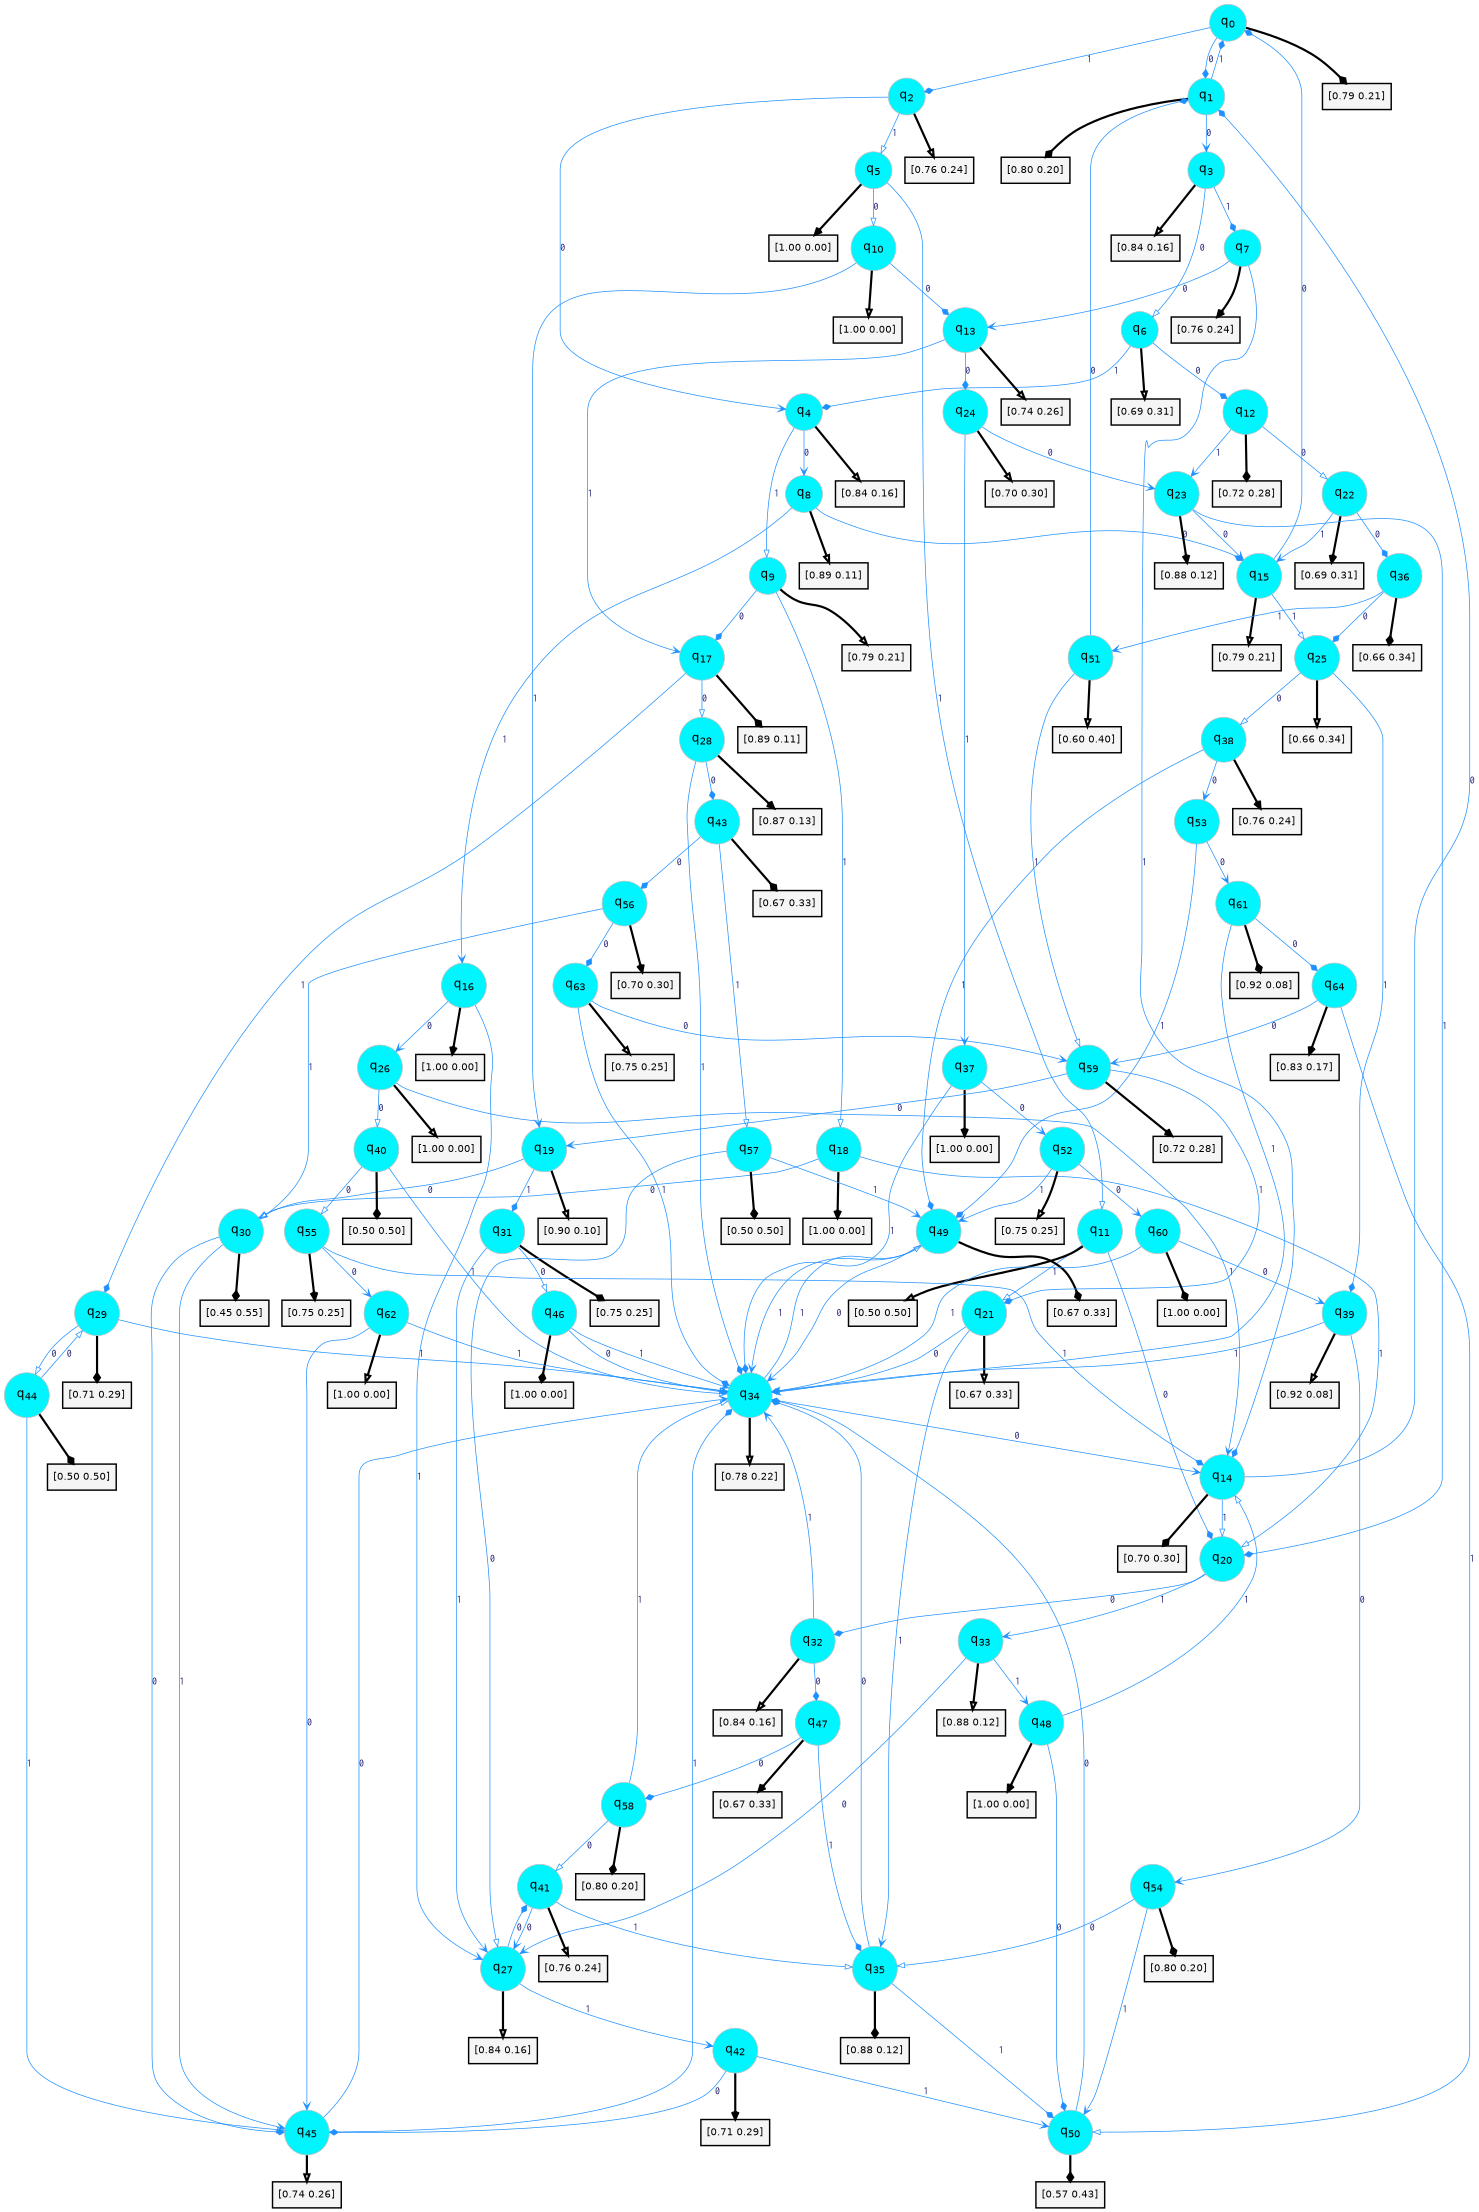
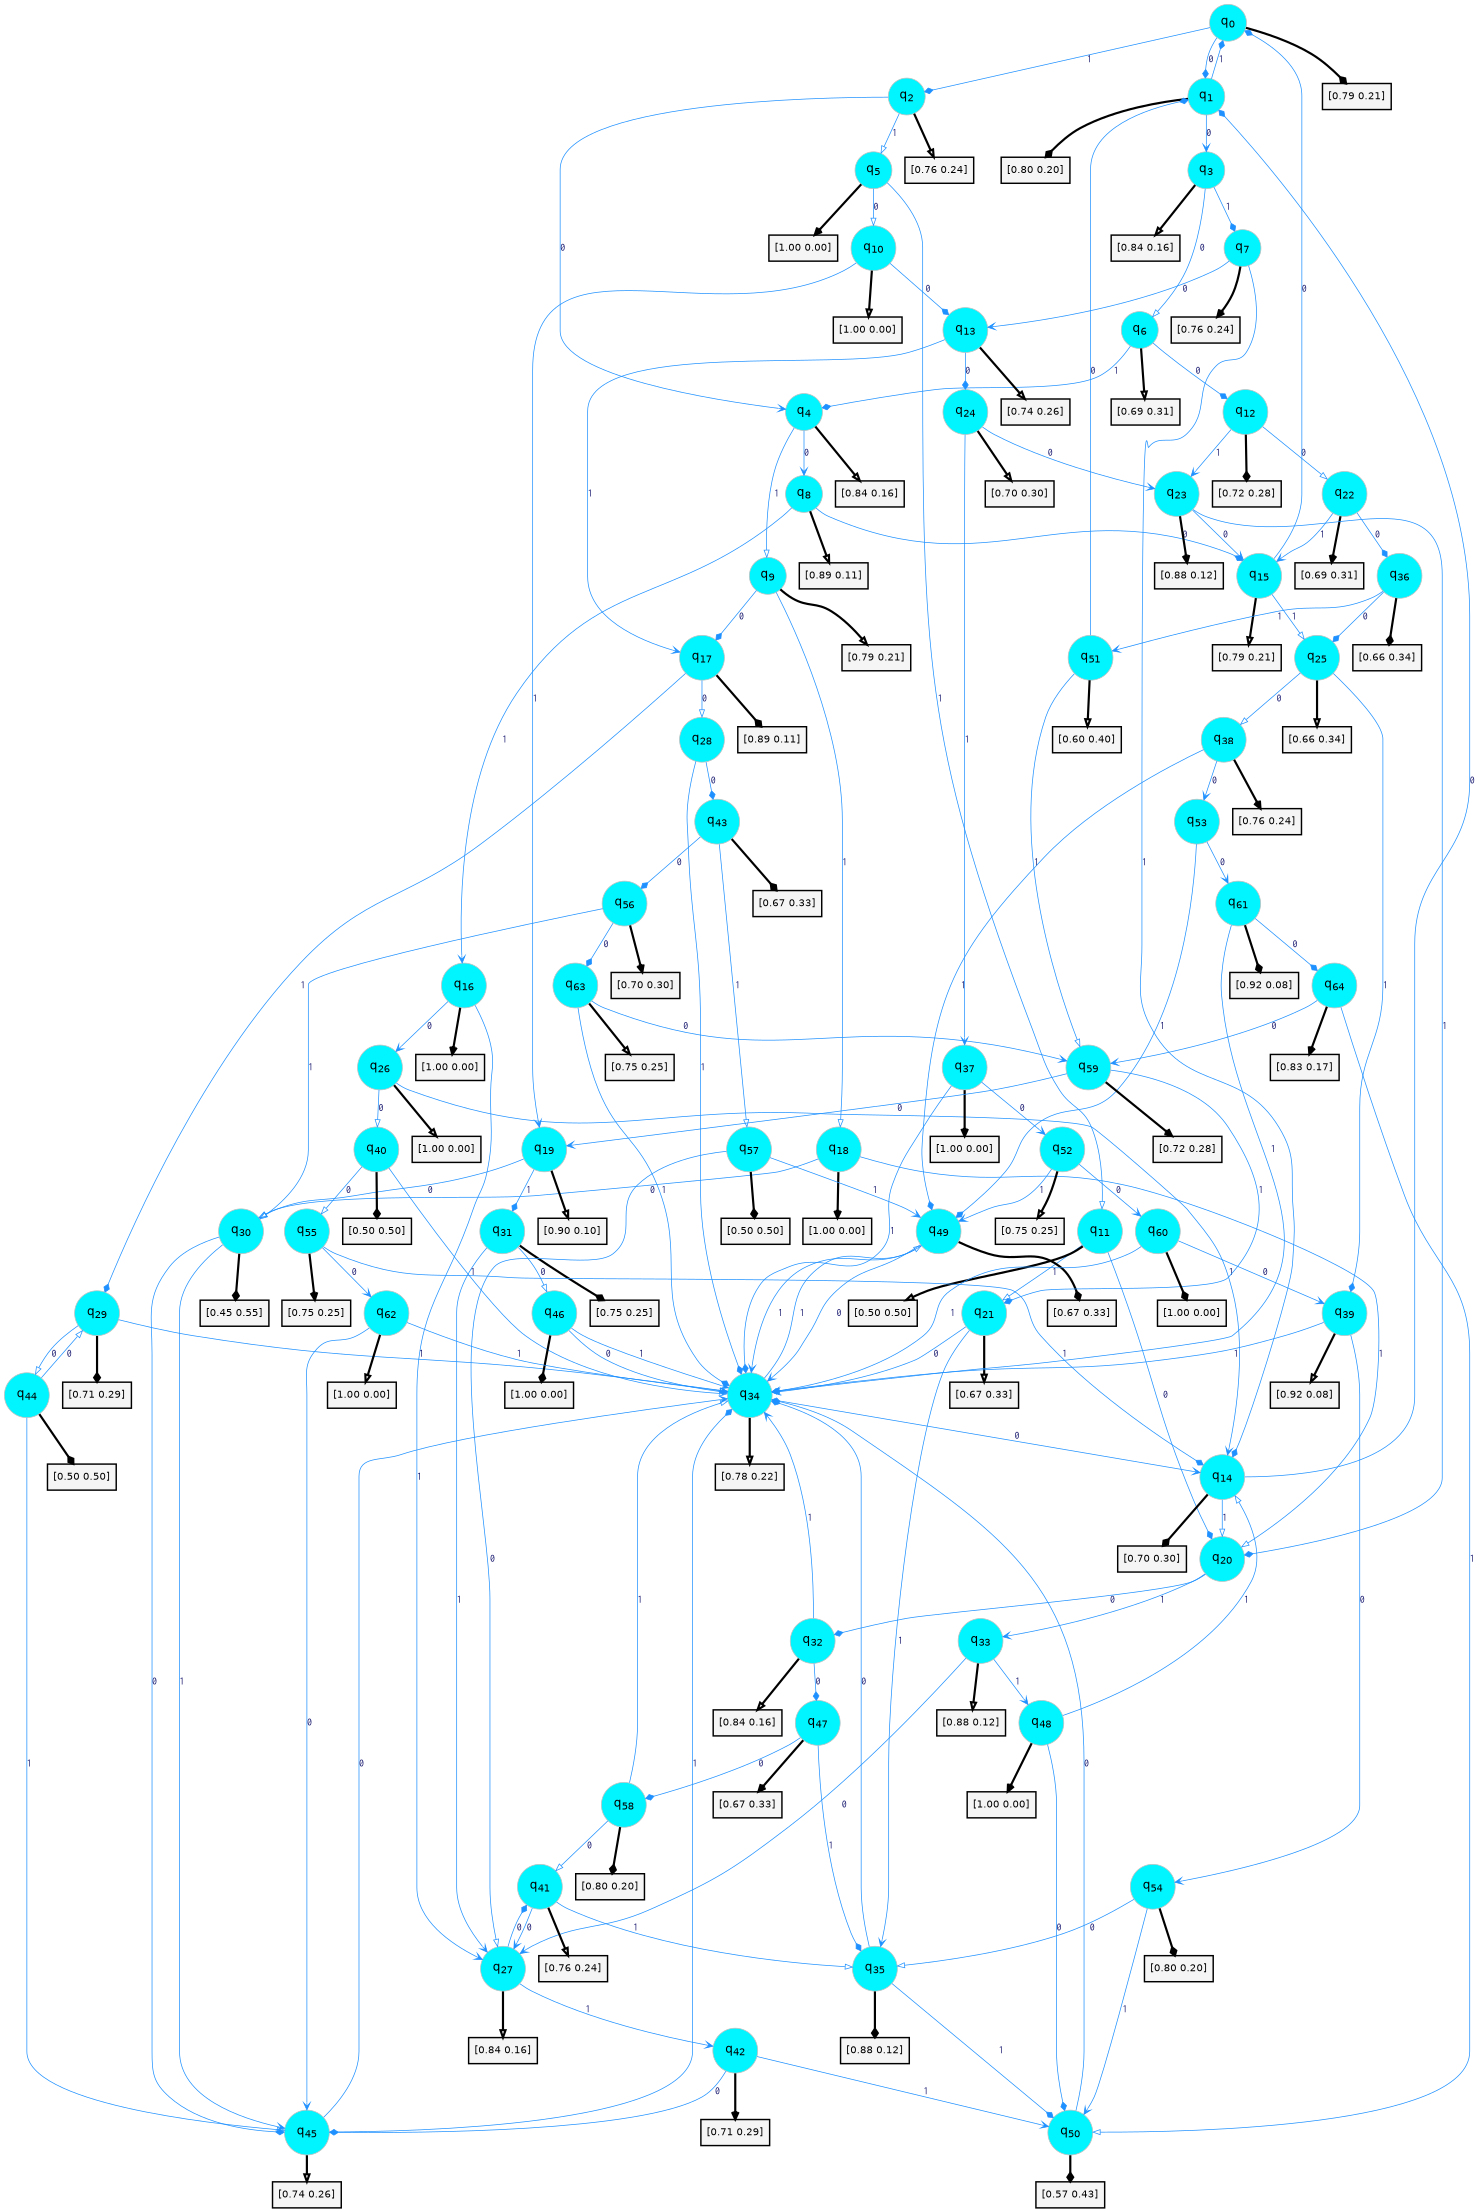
node "[0.87 0.13]": removed
